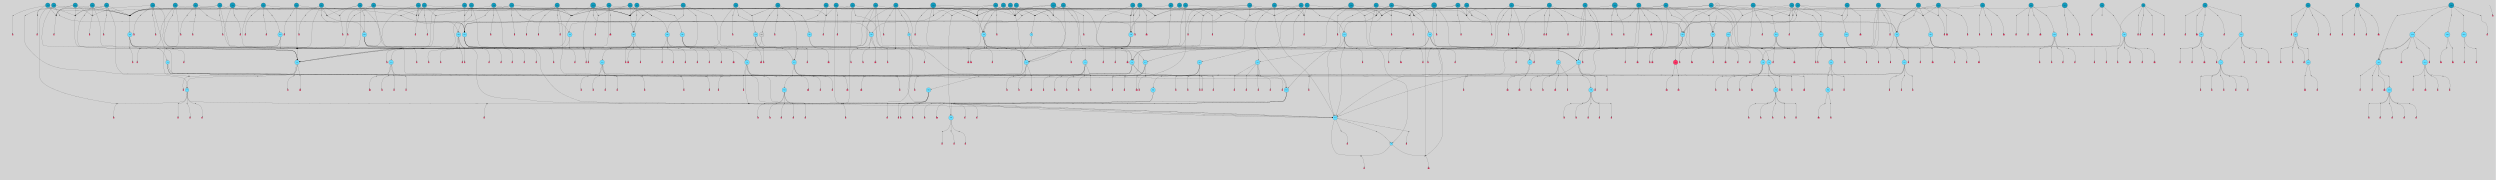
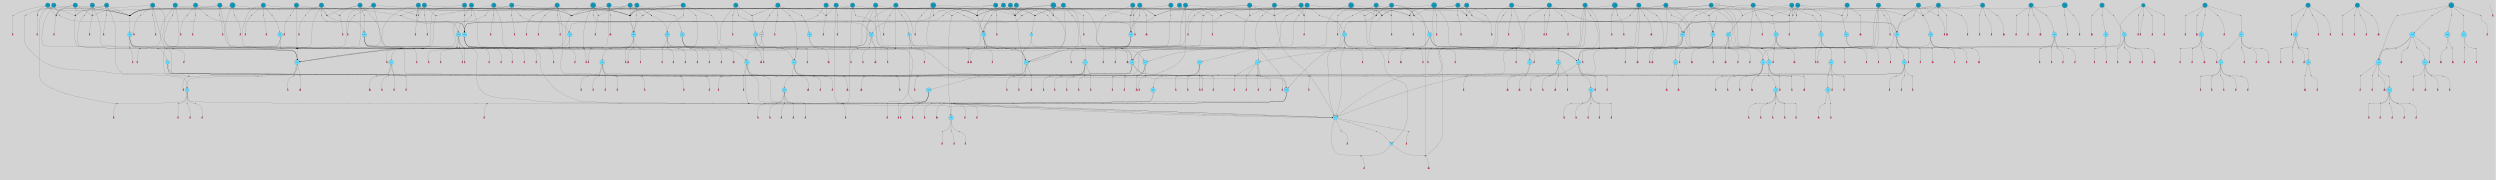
node "T329": added
node "T324": fillcolor #ff3366 -> #66ddff
